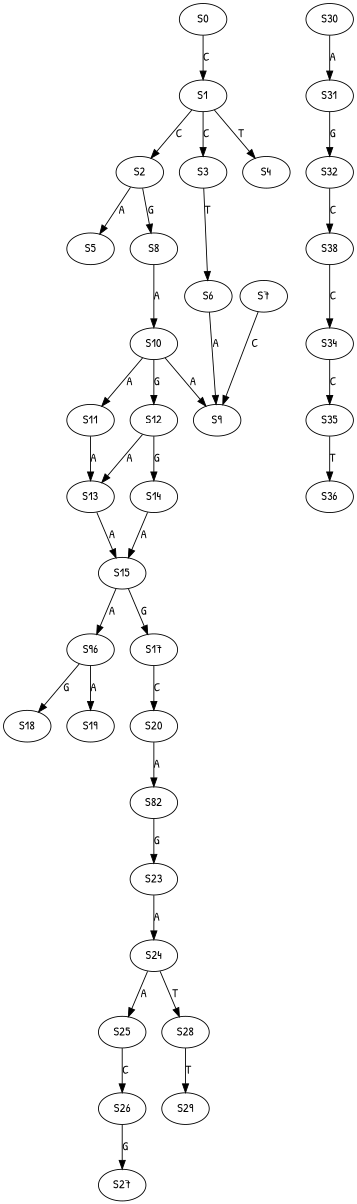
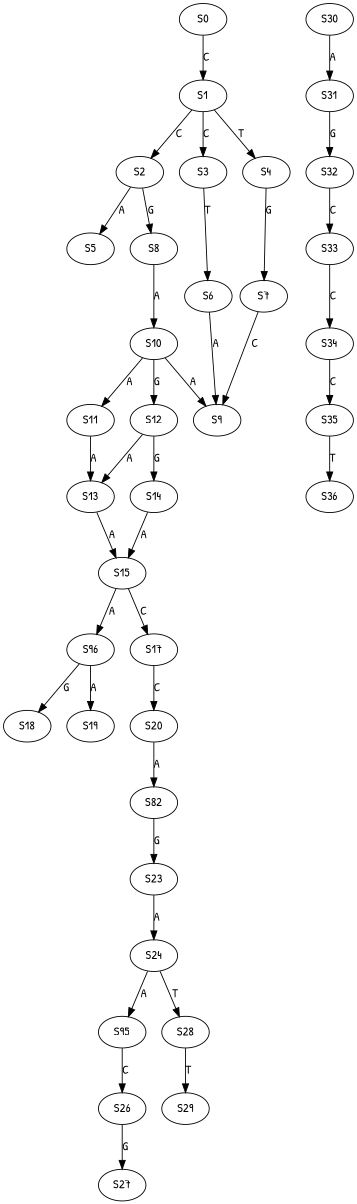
edge "S4" -> "S7": added, label "G"
node "S38": label "S38" -> "S33"
edge "S15" -> "S17": label "G" -> "C"
node "S25": label "S25" -> "S95"
